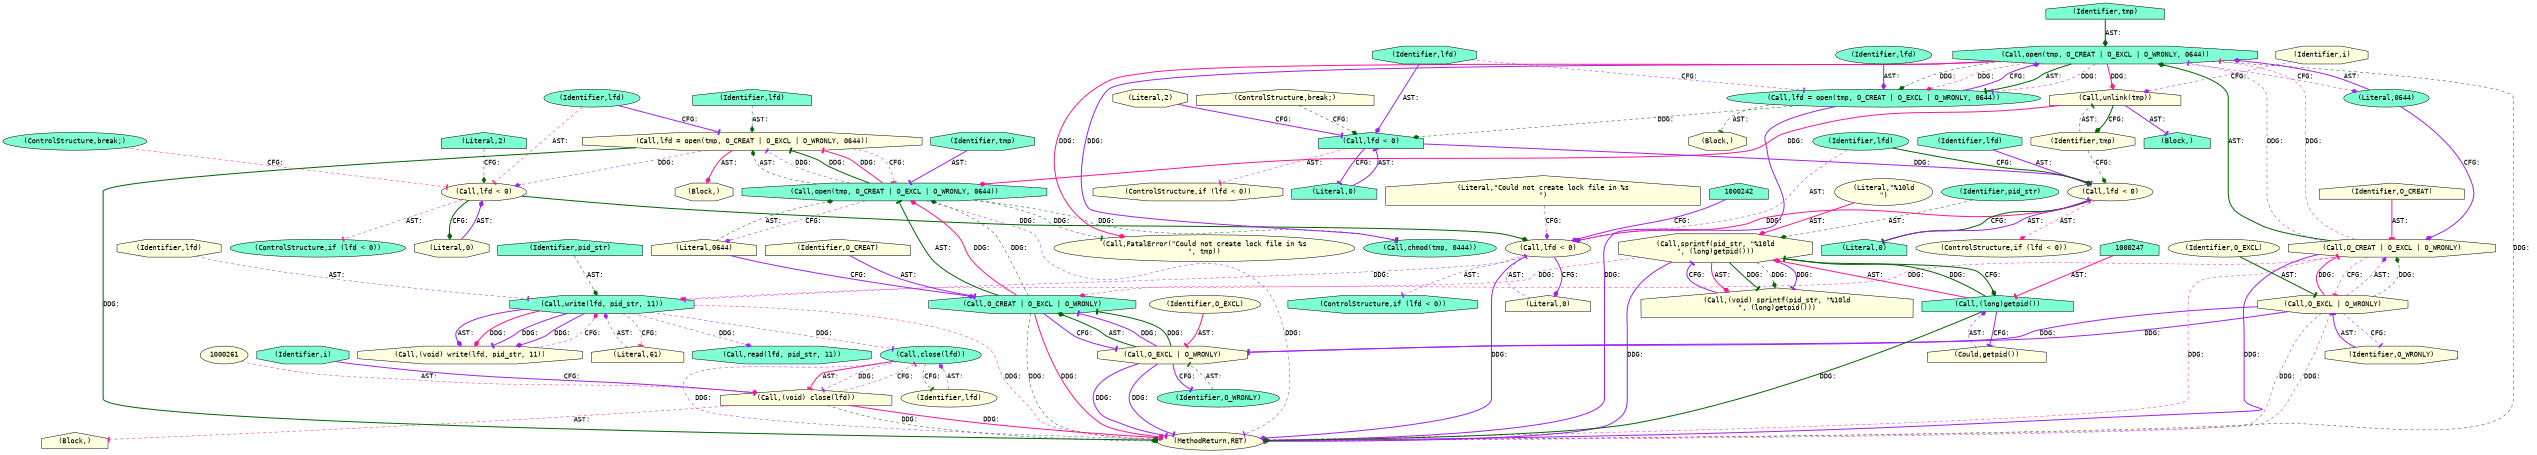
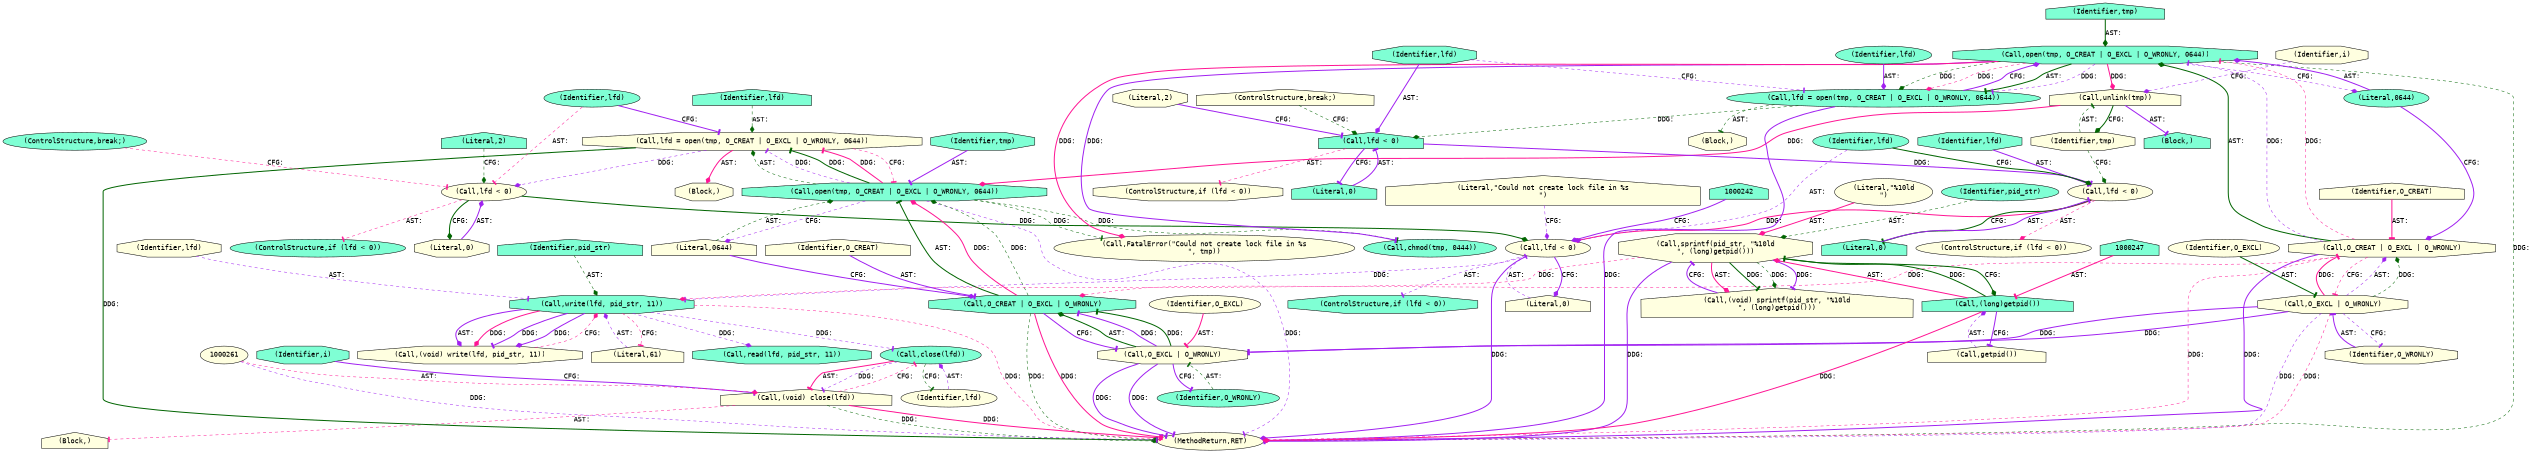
node "(Could,getpid())": label "(Could,getpid())" -> "(Call,getpid())"
edge "(Call,close(lfd))" -> "(MethodReturn,RET)": now "1000261" -> "(MethodReturn,RET)"
edge "(Call,(long)getpid())" -> "(MethodReturn,RET)": color darkgreen -> deeppink
